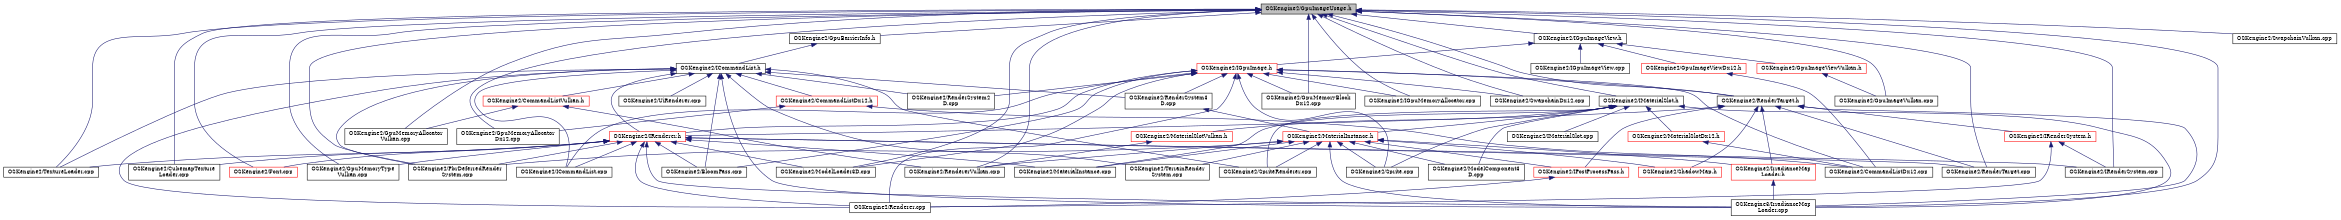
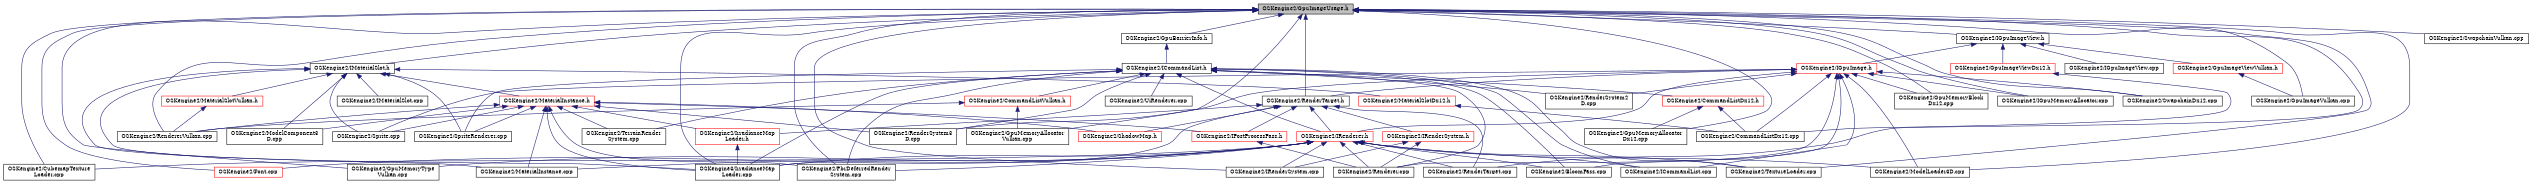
edge "OSKengine2/MaterialInstance.h" -> "OSKengine2/RenderSystem3 D.cpp": reversed
